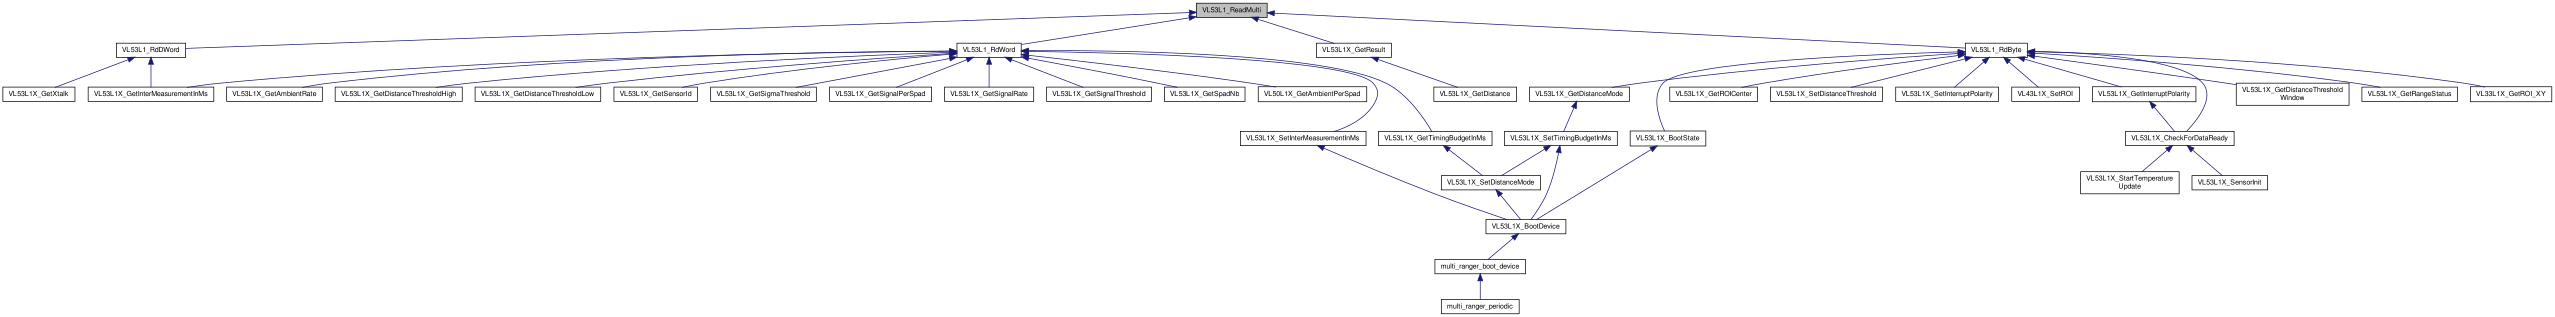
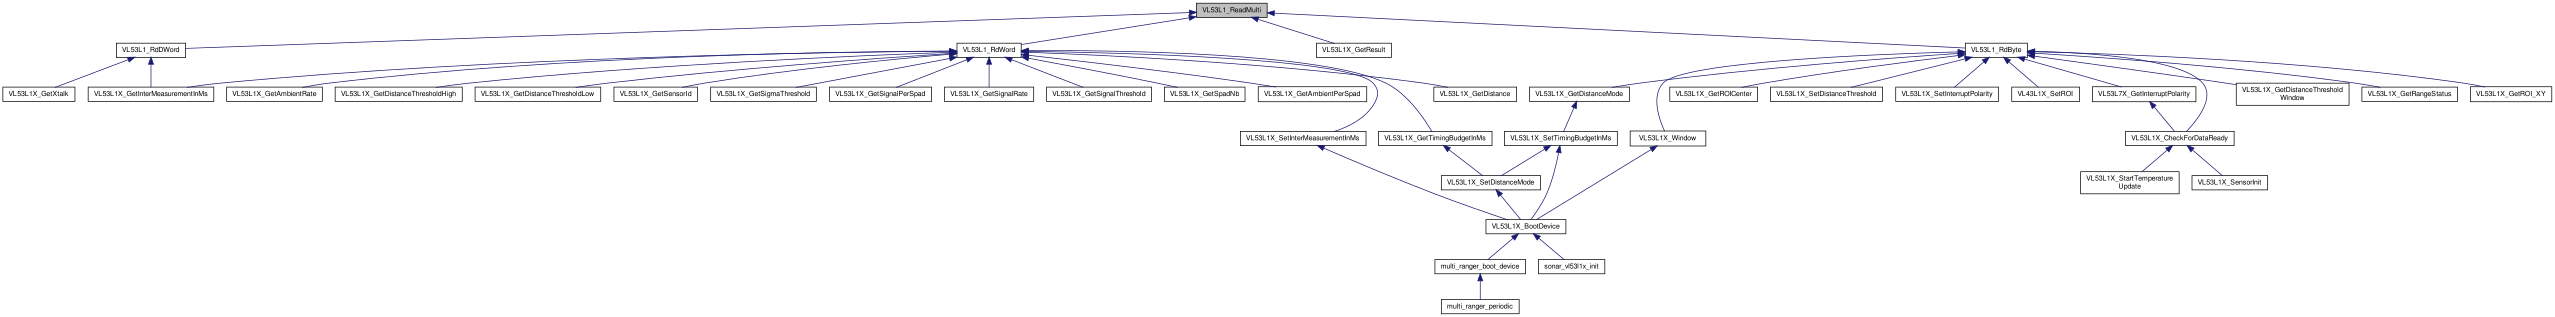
edge "VL53L1X_GetDistance" -> "VL53L1X_GetResult": now "VL53L1X_GetDistance" -> "VL53L1_RdWord"
node "VL50L1X_GetAmbientPerSpad": label "VL50L1X_GetAmbientPerSpad" -> "VL53L1X_GetAmbientPerSpad"
node "VL53L1X_GetInterruptPolarity": label "VL53L1X_GetInterruptPolarity" -> "VL53L7X_GetInterruptPolarity"
node "VL33L1X_GetROI_XY": label "VL33L1X_GetROI_XY" -> "VL53L1X_GetROI_XY"
node "VL53L1X_BootState": label "VL53L1X_BootState" -> "VL53L1X_Window"
node "sonar_vl53l1x_init": added
